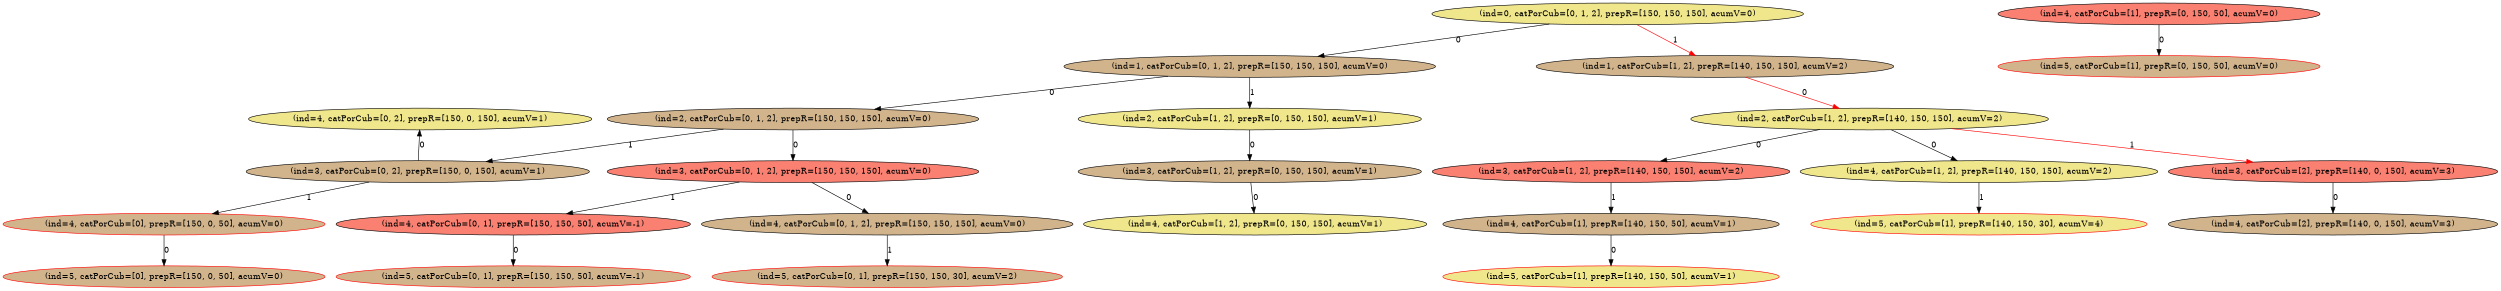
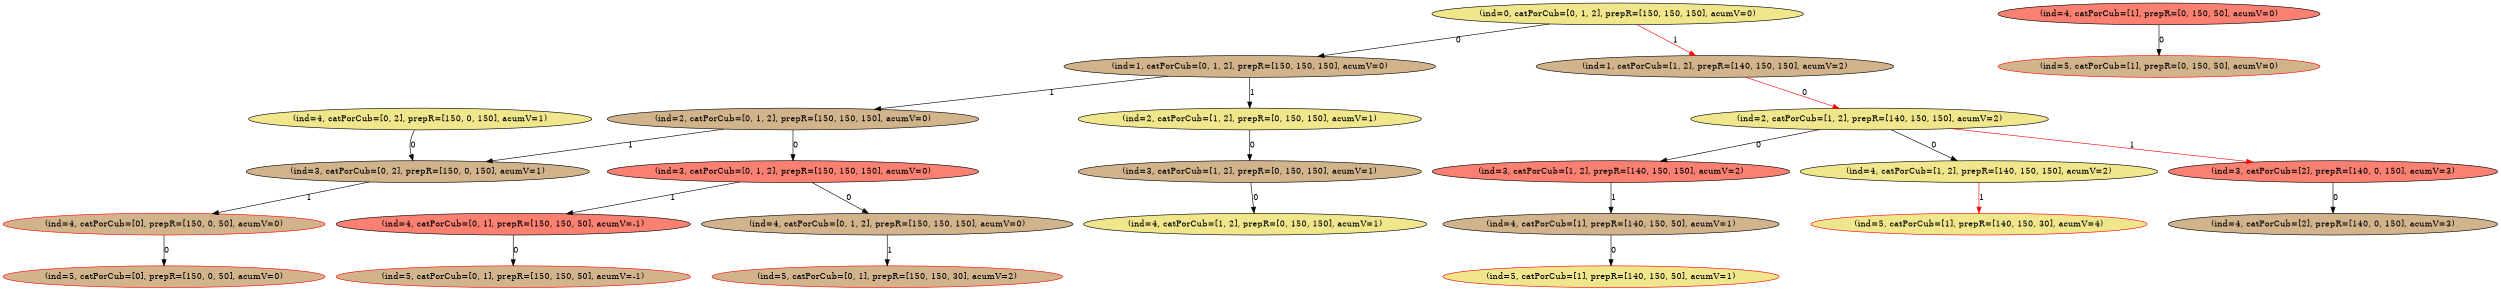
edge "(ind=1, catPorCub=[0, 1, 2], prepR=[150, 150, 150], acumV=0)" -> "(ind=2, catPorCub=[0, 1, 2], prepR=[150, 150, 150], acumV=0)": label "0" -> "1"
edge "(ind=3, catPorCub=[0, 2], prepR=[150, 0, 150], acumV=1)" -> "(ind=4, catPorCub=[0, 2], prepR=[150, 0, 150], acumV=1)": reversed
edge "(ind=4, catPorCub=[1, 2], prepR=[140, 150, 150], acumV=2)" -> "(ind=5, catPorCub=[1], prepR=[140, 150, 30], acumV=4)": color black -> red
